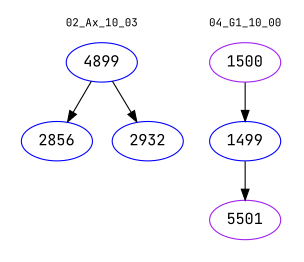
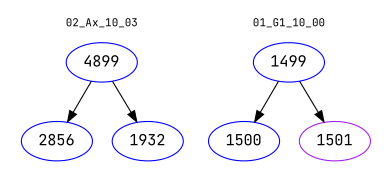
cluster "04_G1_10_00": label "04_G1_10_00" -> "01_G1_10_00"
node "1500": color purple -> blue
edge "1500" -> "1499": reversed
node "2932": label "2932" -> "1932"
node "5501": label "5501" -> "1501"
